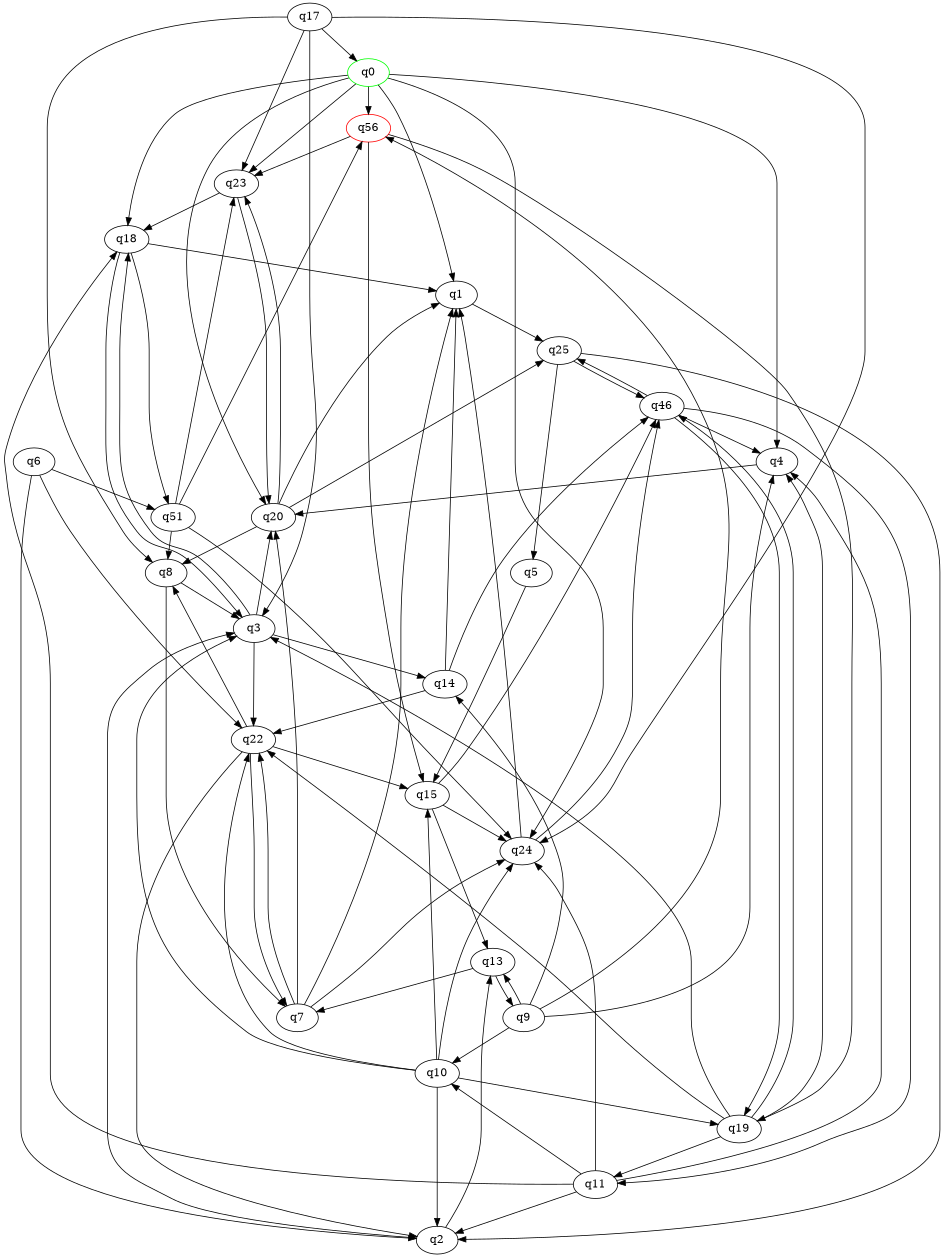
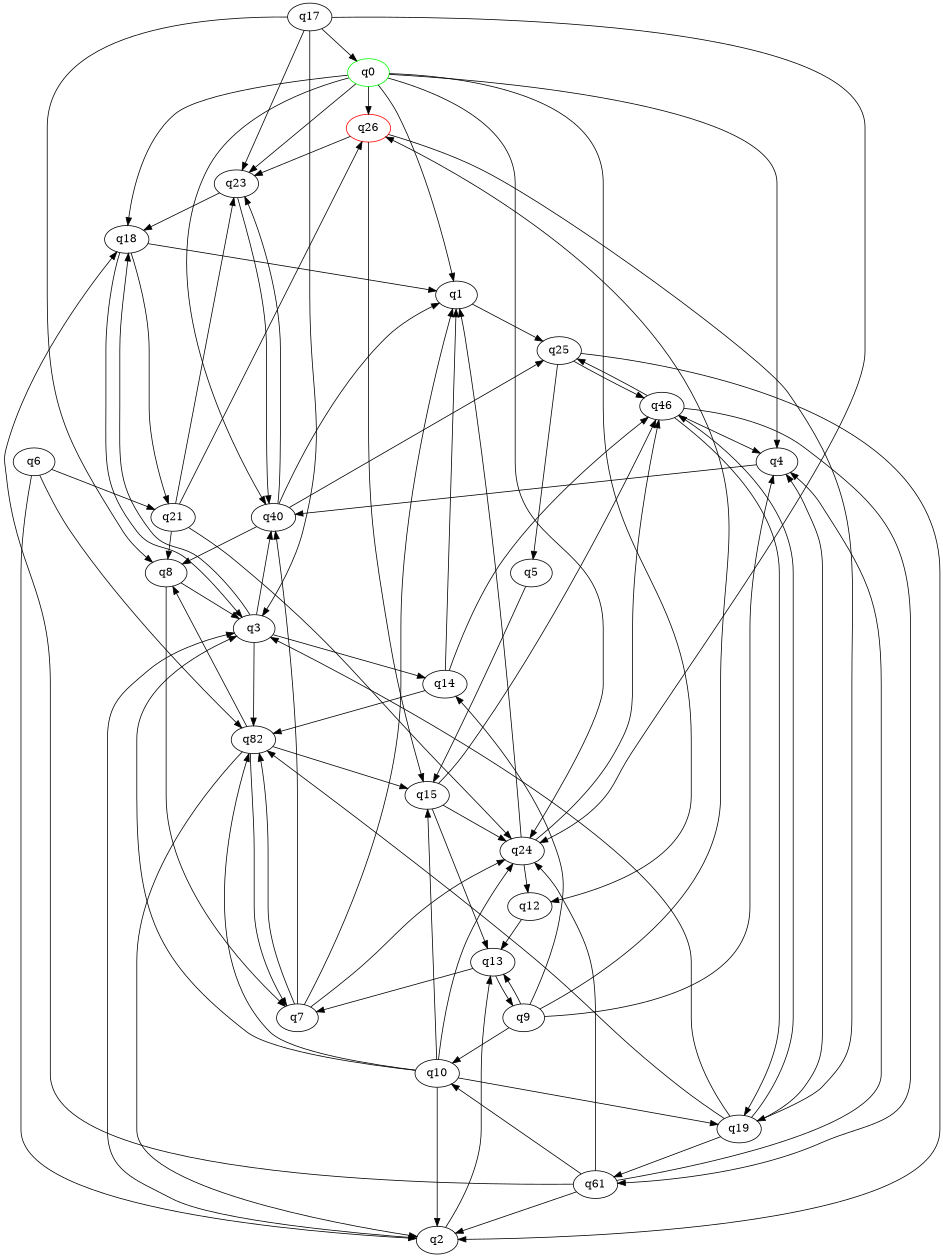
node "q56": label "q56" -> "q26"
node "q51": label "q51" -> "q21"
node "q20": label "q20" -> "q40"
node "q22": label "q22" -> "q82"
node "q12": added
node "q11": label "q11" -> "q61"
